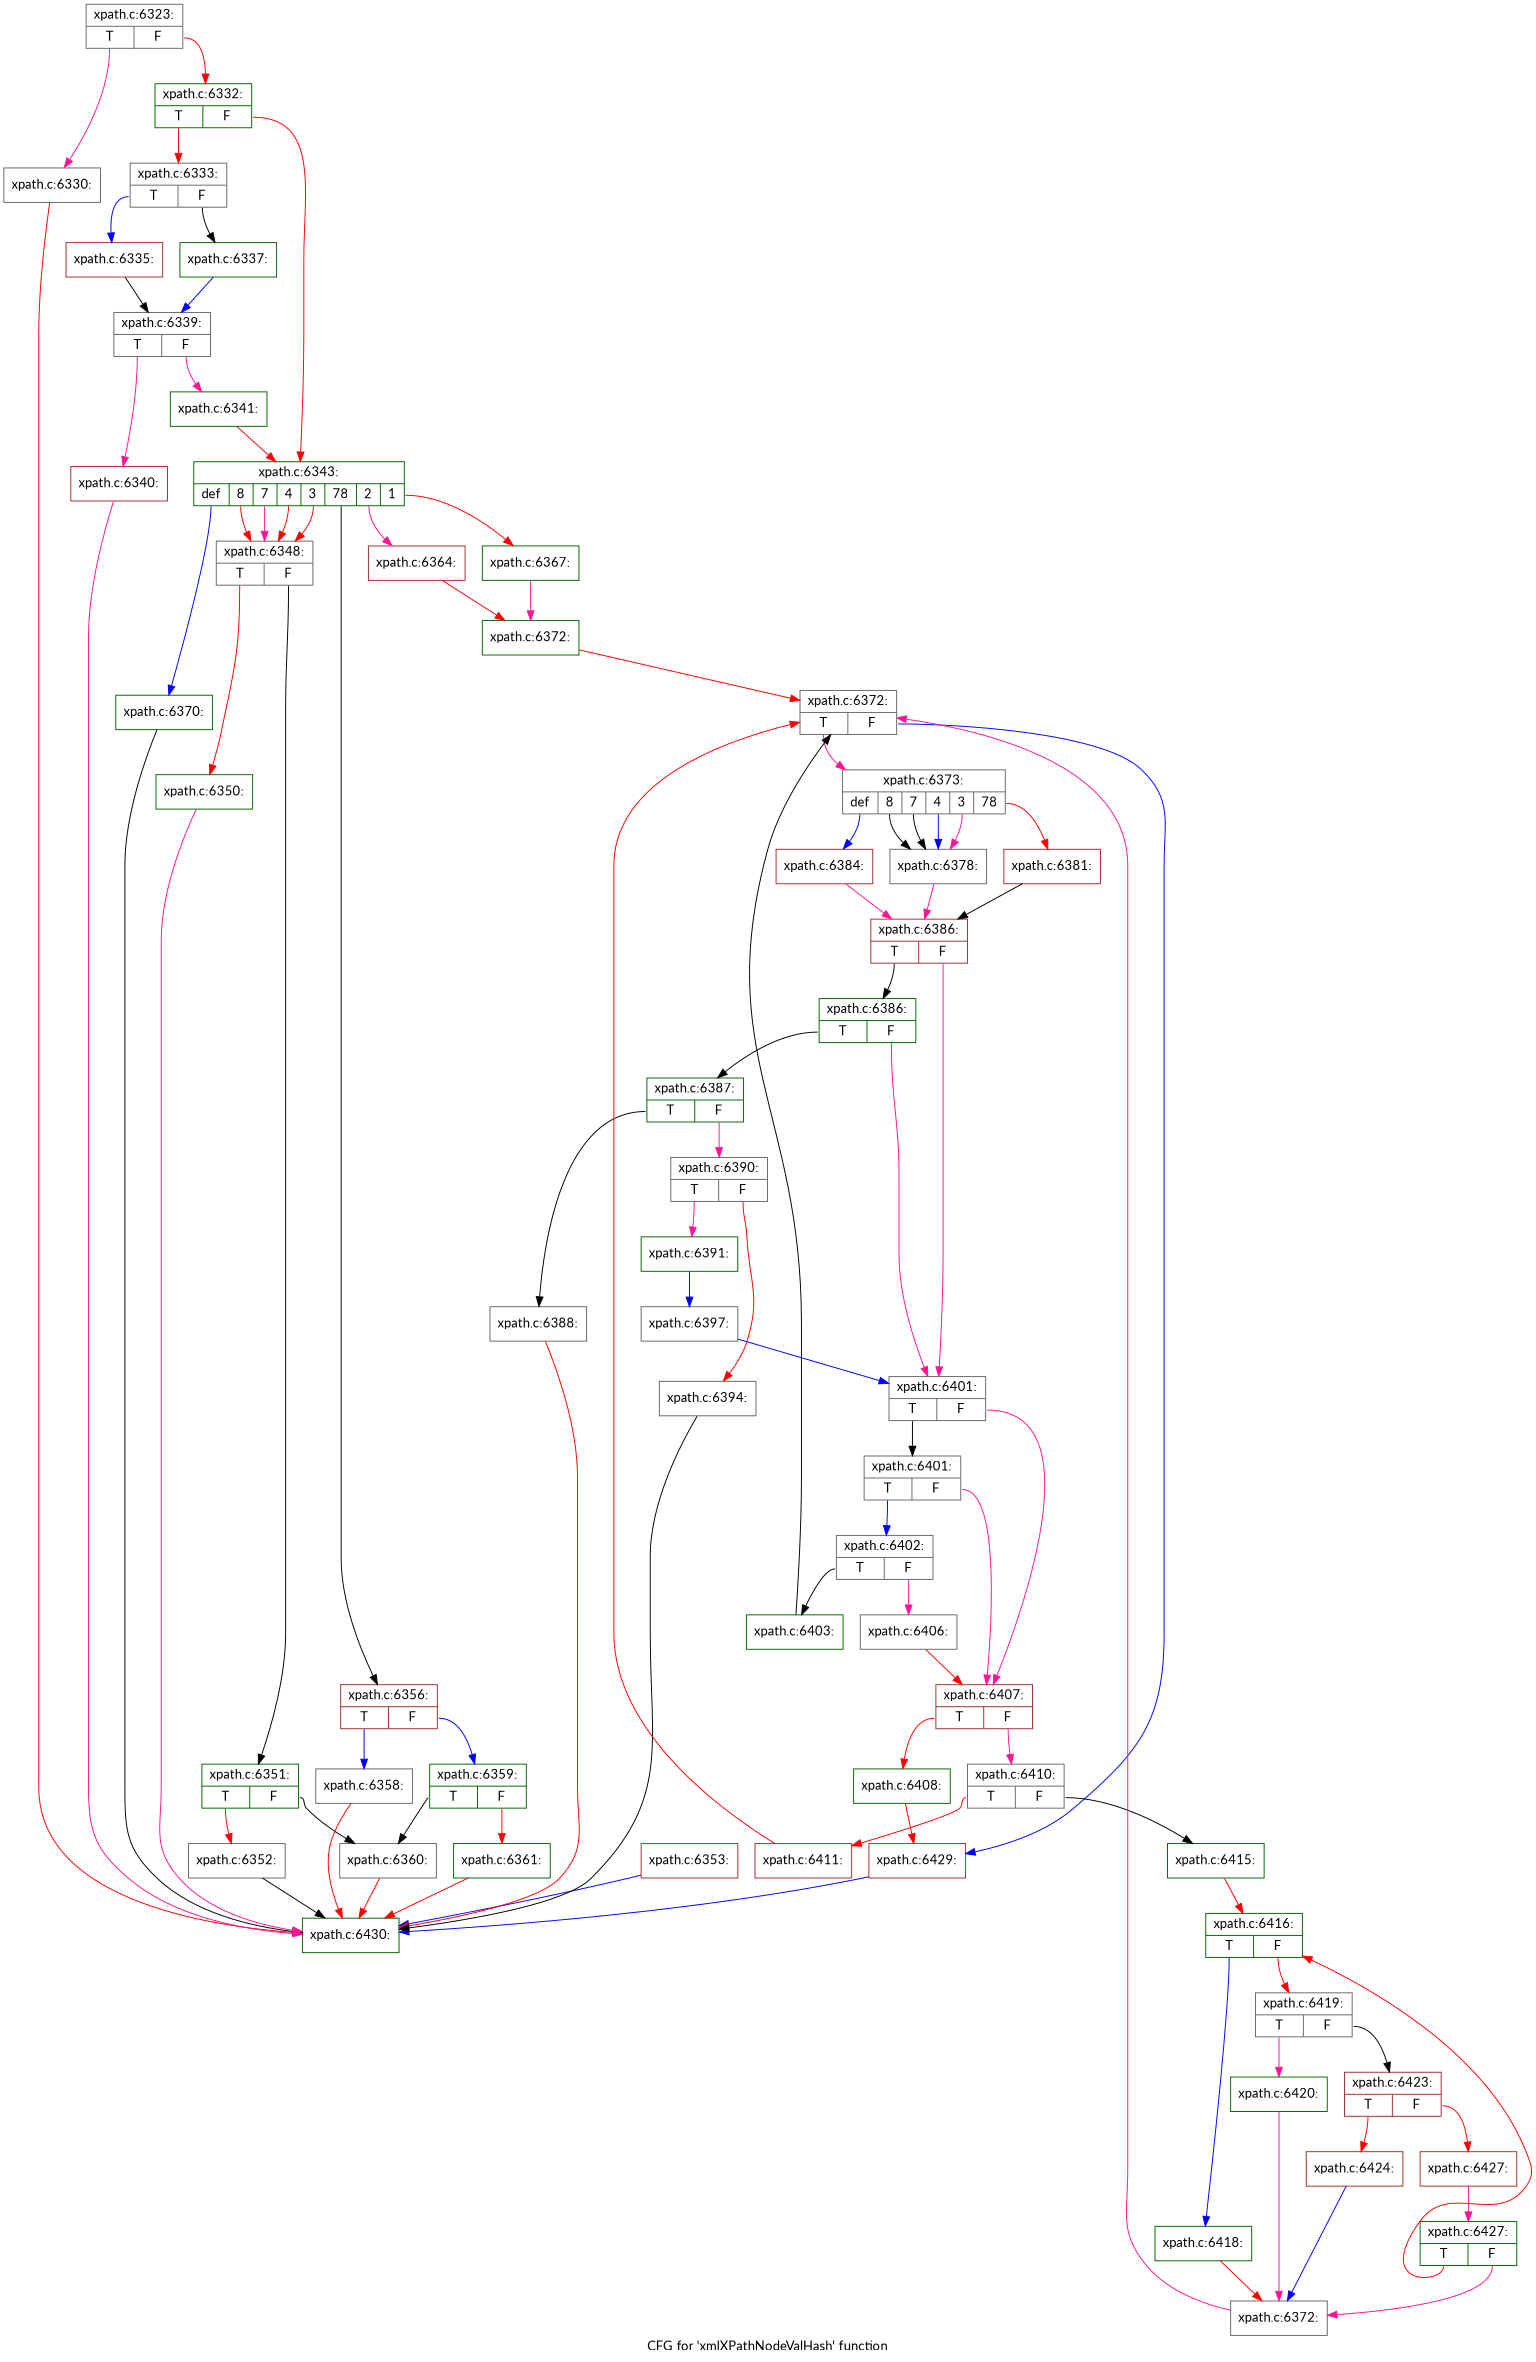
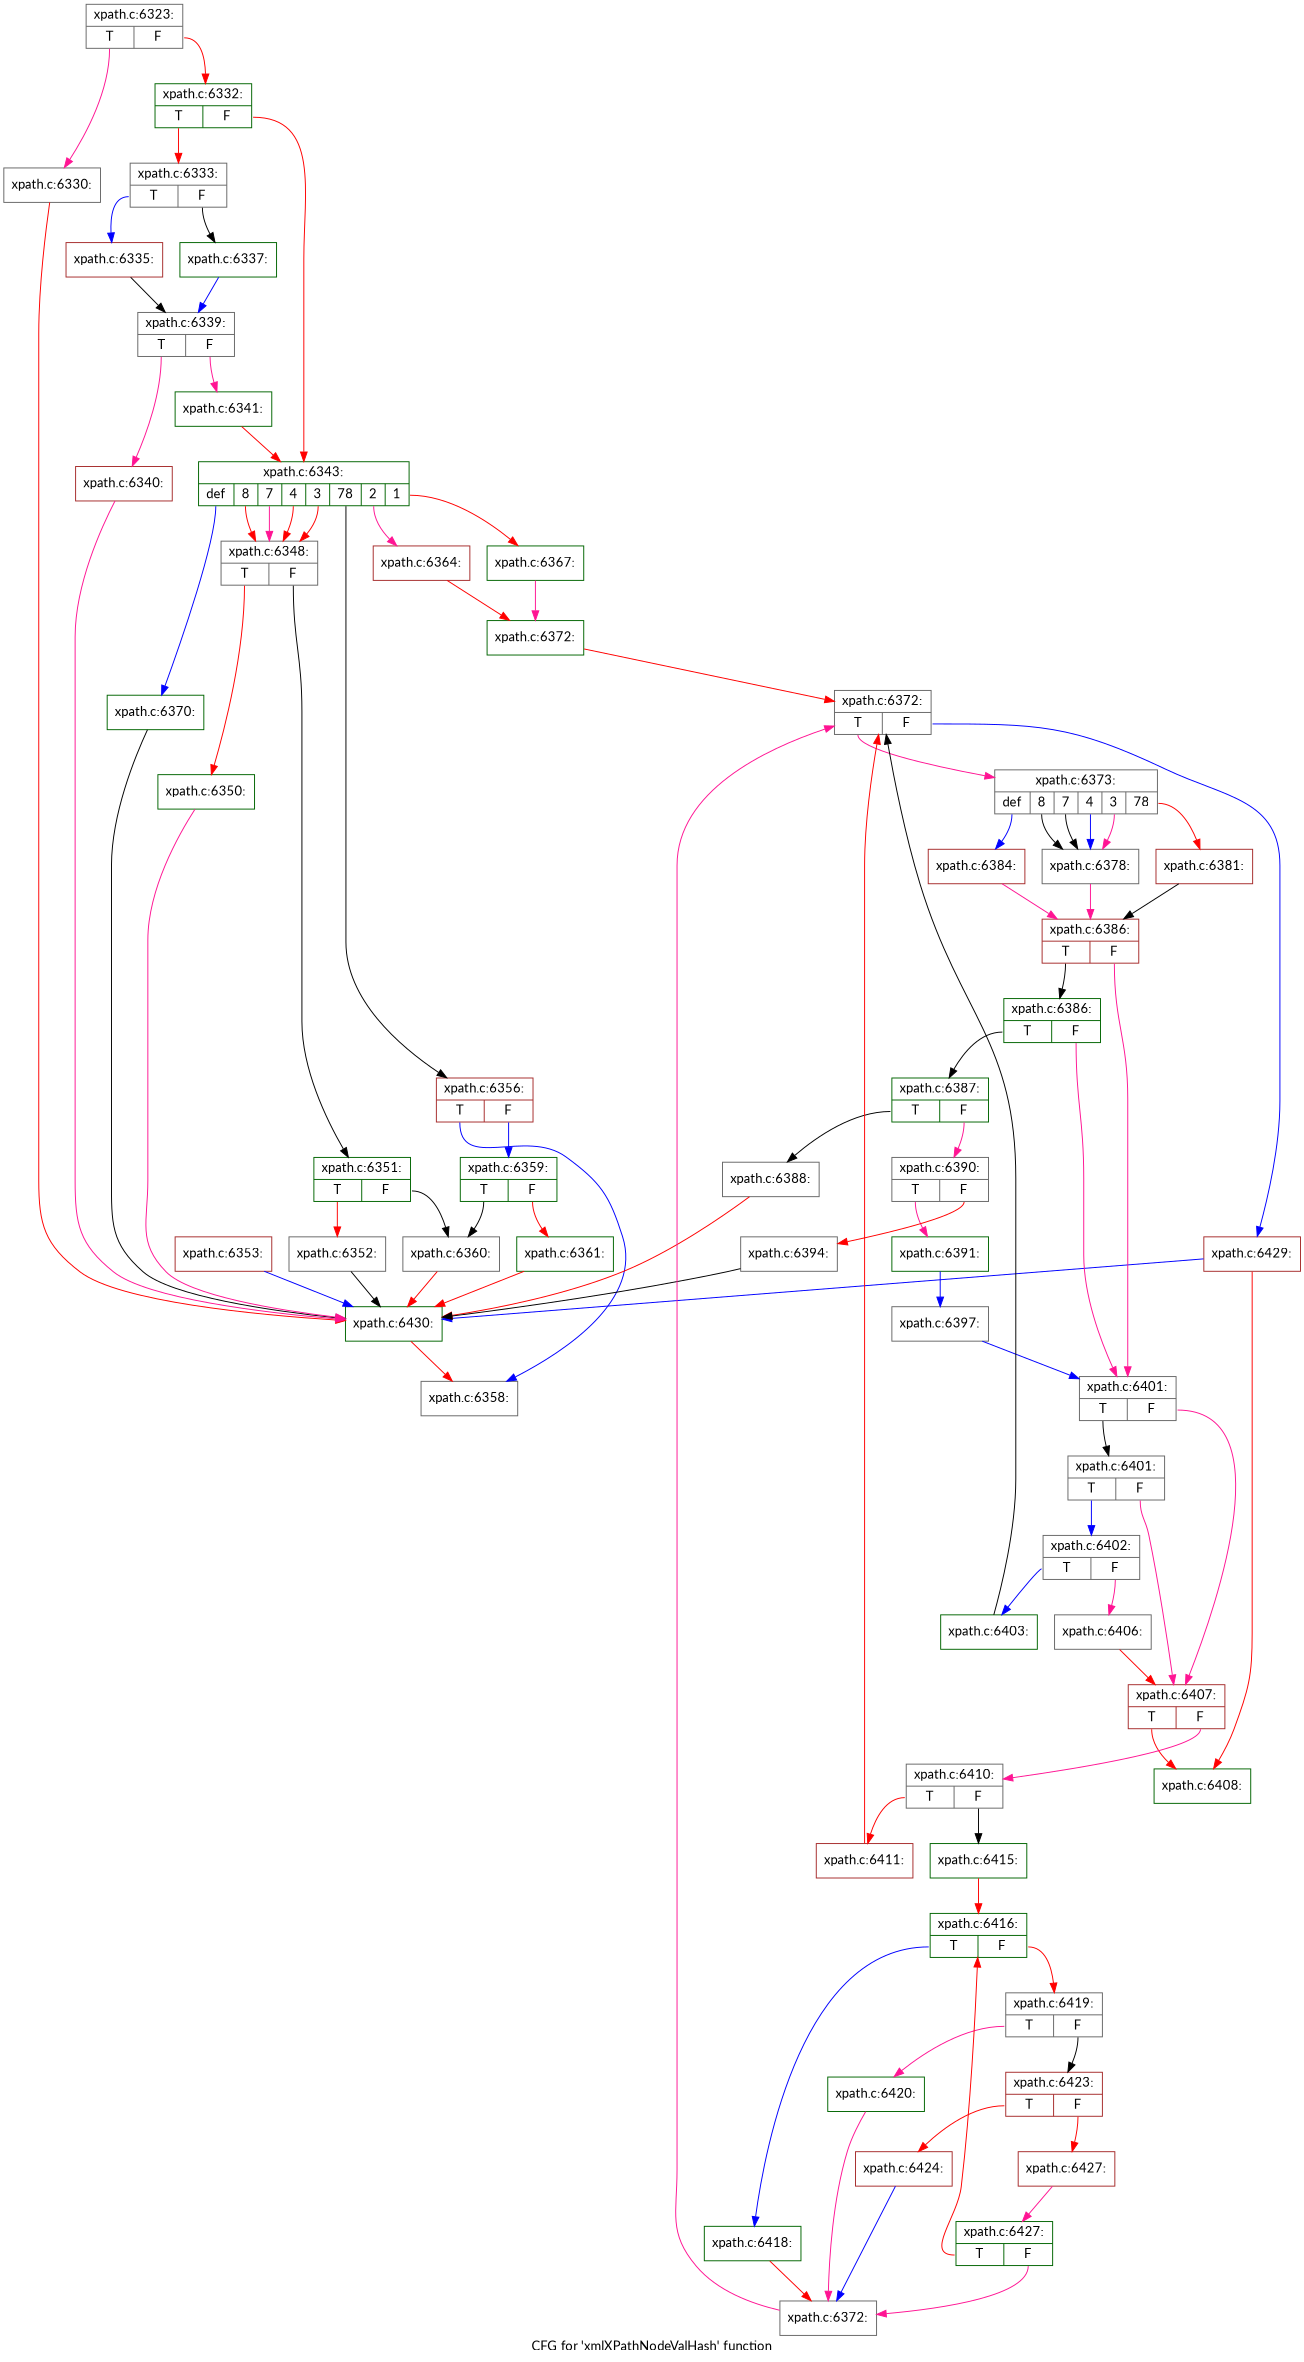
edge "xpath.c:6402:" -> "xpath.c:6403:": color black -> blue
edge "xpath.c:6408:" -> "xpath.c:6429:": reversed
edge "xpath.c:6358:" -> "xpath.c:6430:": reversed
